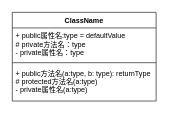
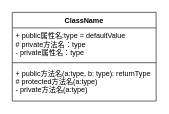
node "+ public方法名(a:type, b: type): returnType # protected方法名(a:type) - private属性名(a:type)": label "+ public方法名(a:type, b: type): returnType # protected方法名(a:type) - private属性名(a:type)" -> "+ public方法名(a:type, b: type): returnType # protected方法名(a:type) - private方法名(a:type)"
